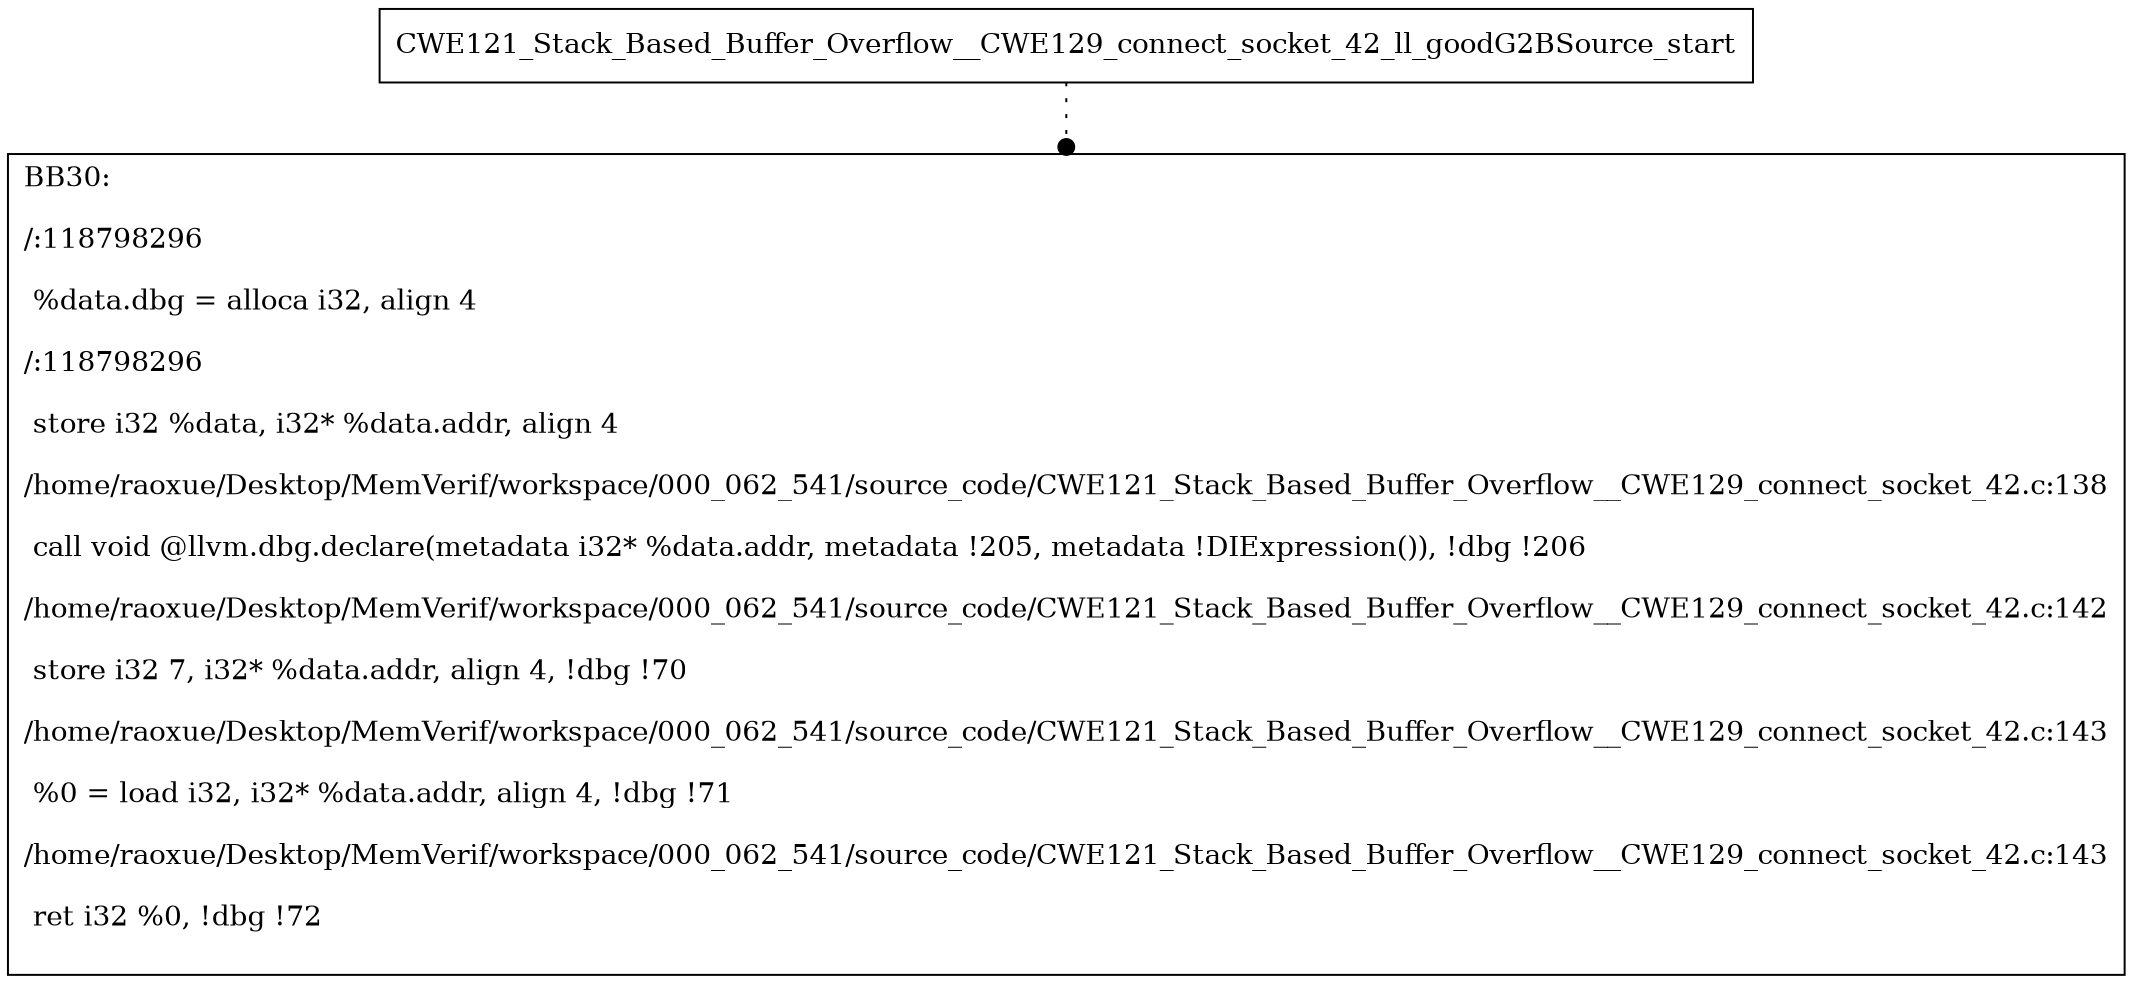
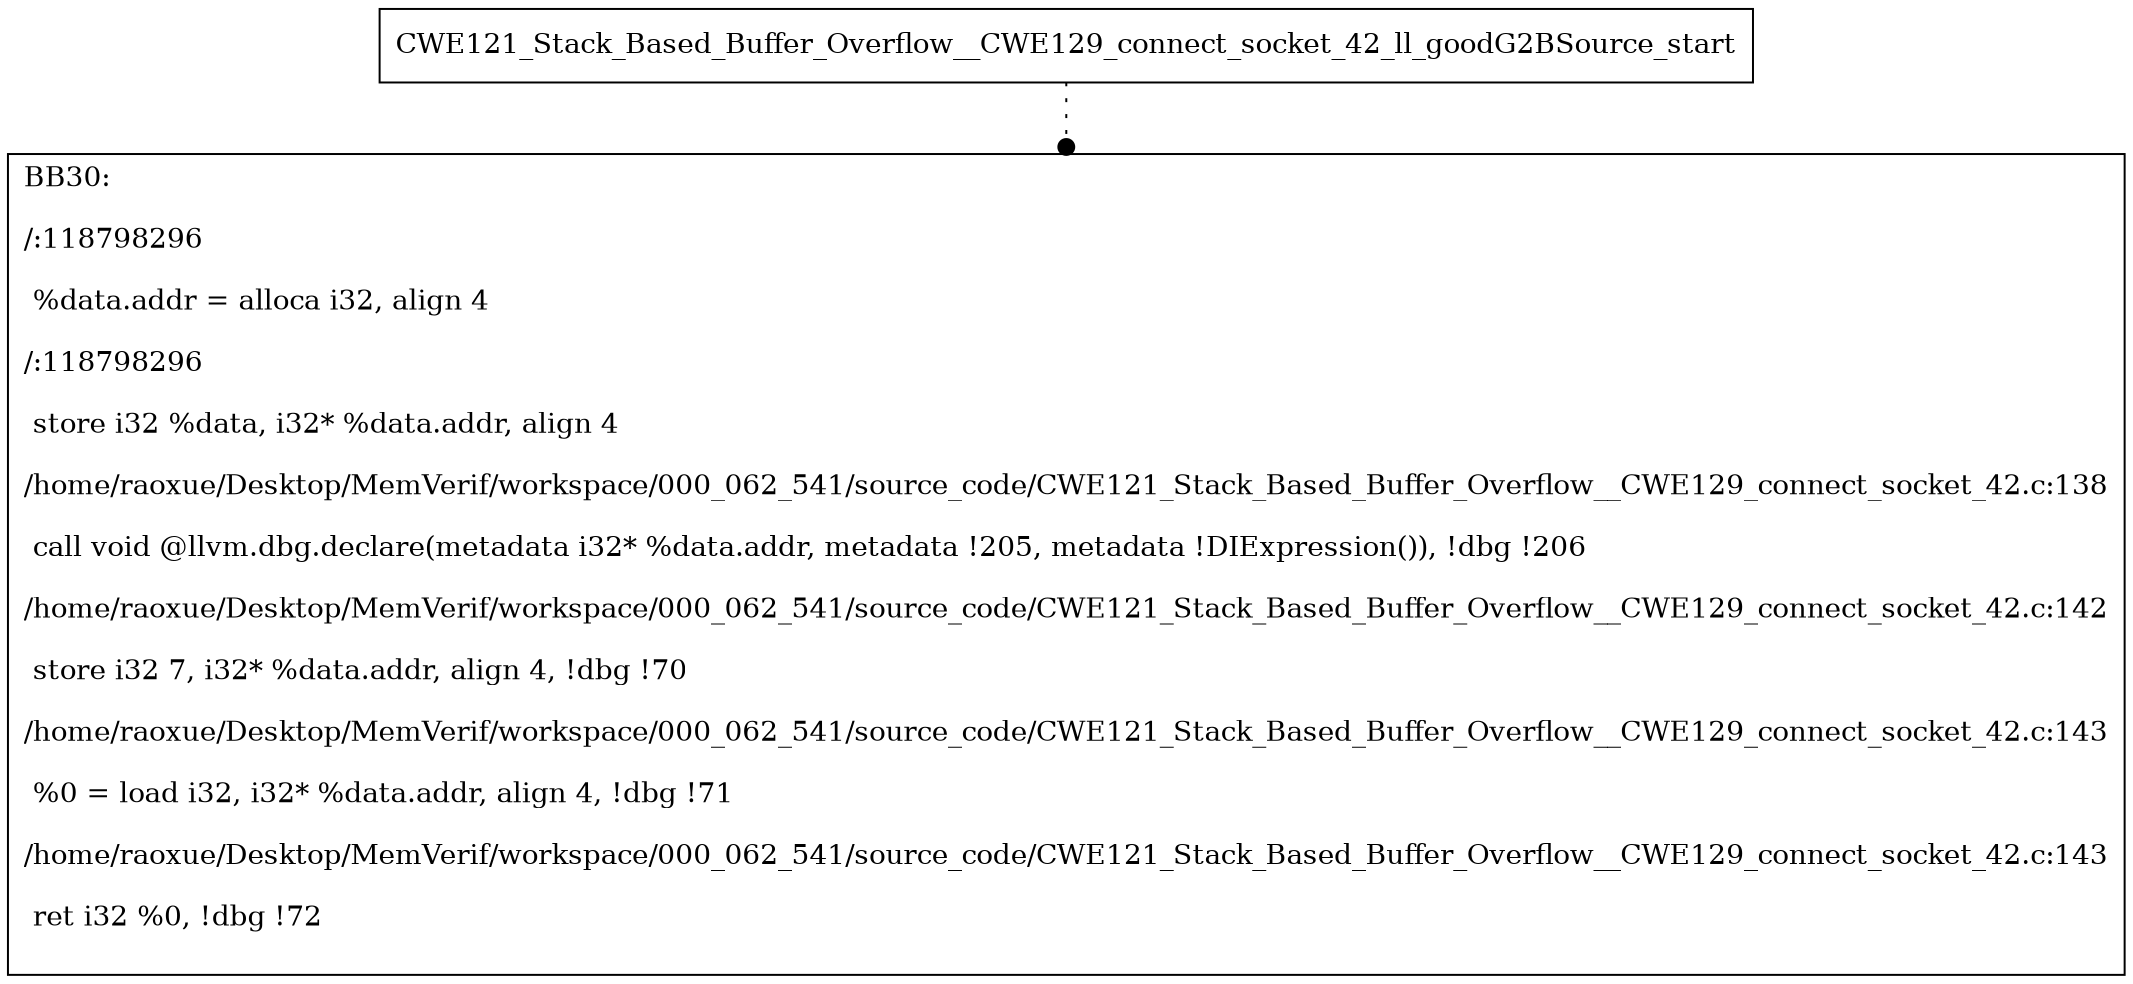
node "BB30:": text "%data.dbg = alloca i32, align 4" -> "%data.addr = alloca i32, align 4"
